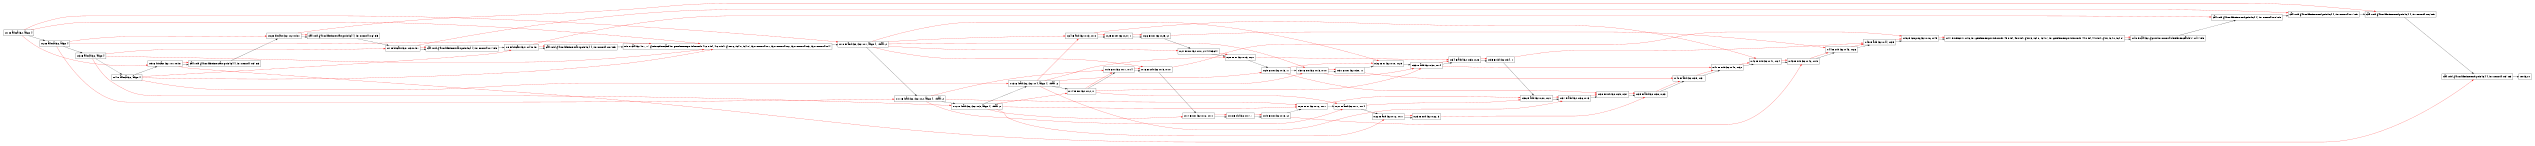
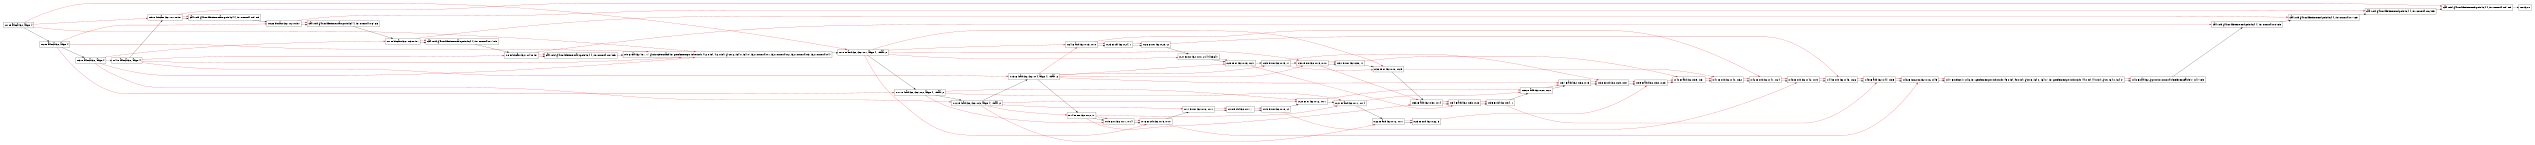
edge "%33 = add i32 %30, %14" -> "%41 = sub i32 %40, %32": now "%32 = or i32 %10, %29" -> "%41 = sub i32 %40, %32"
